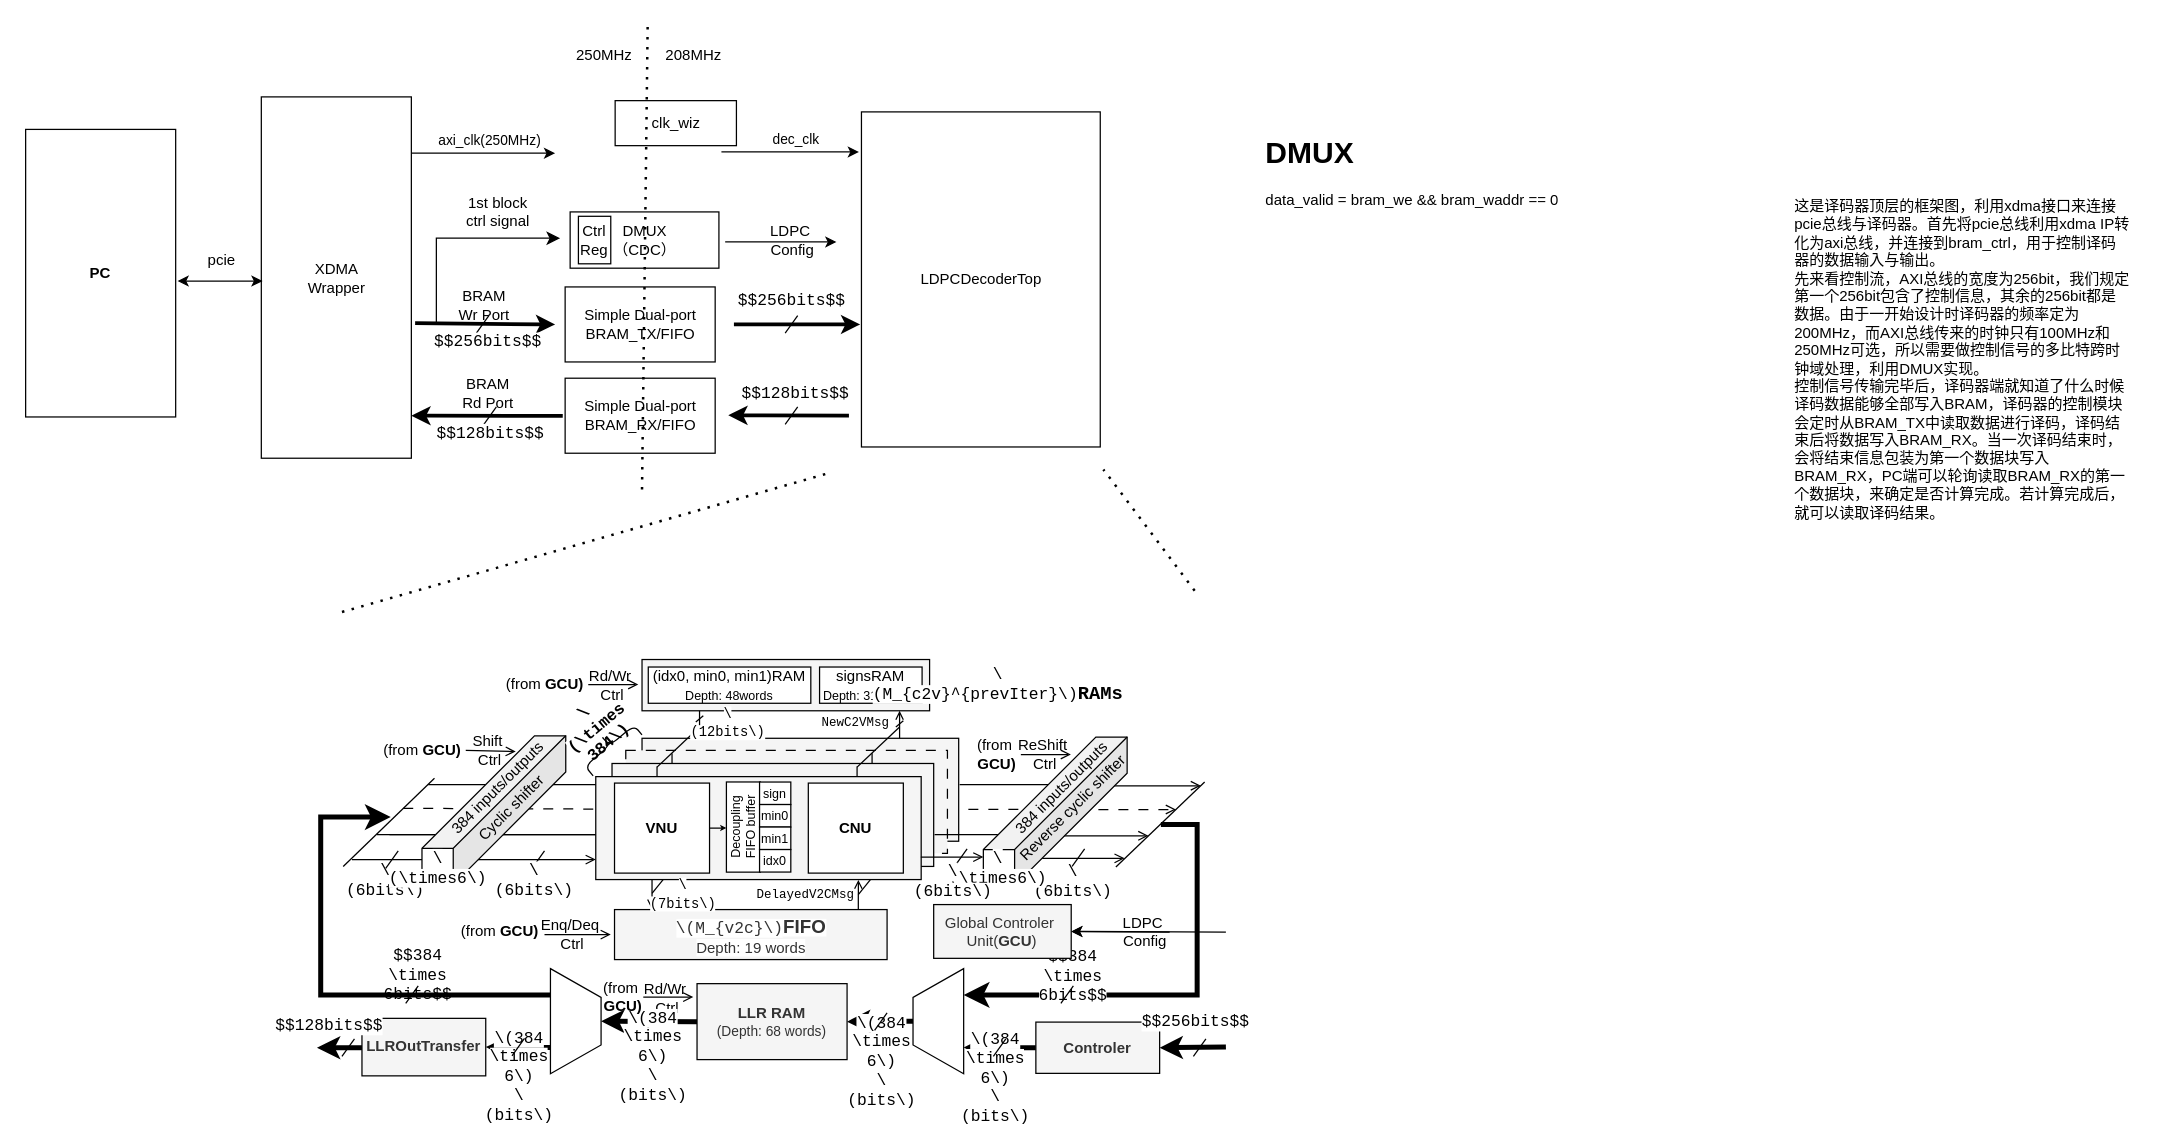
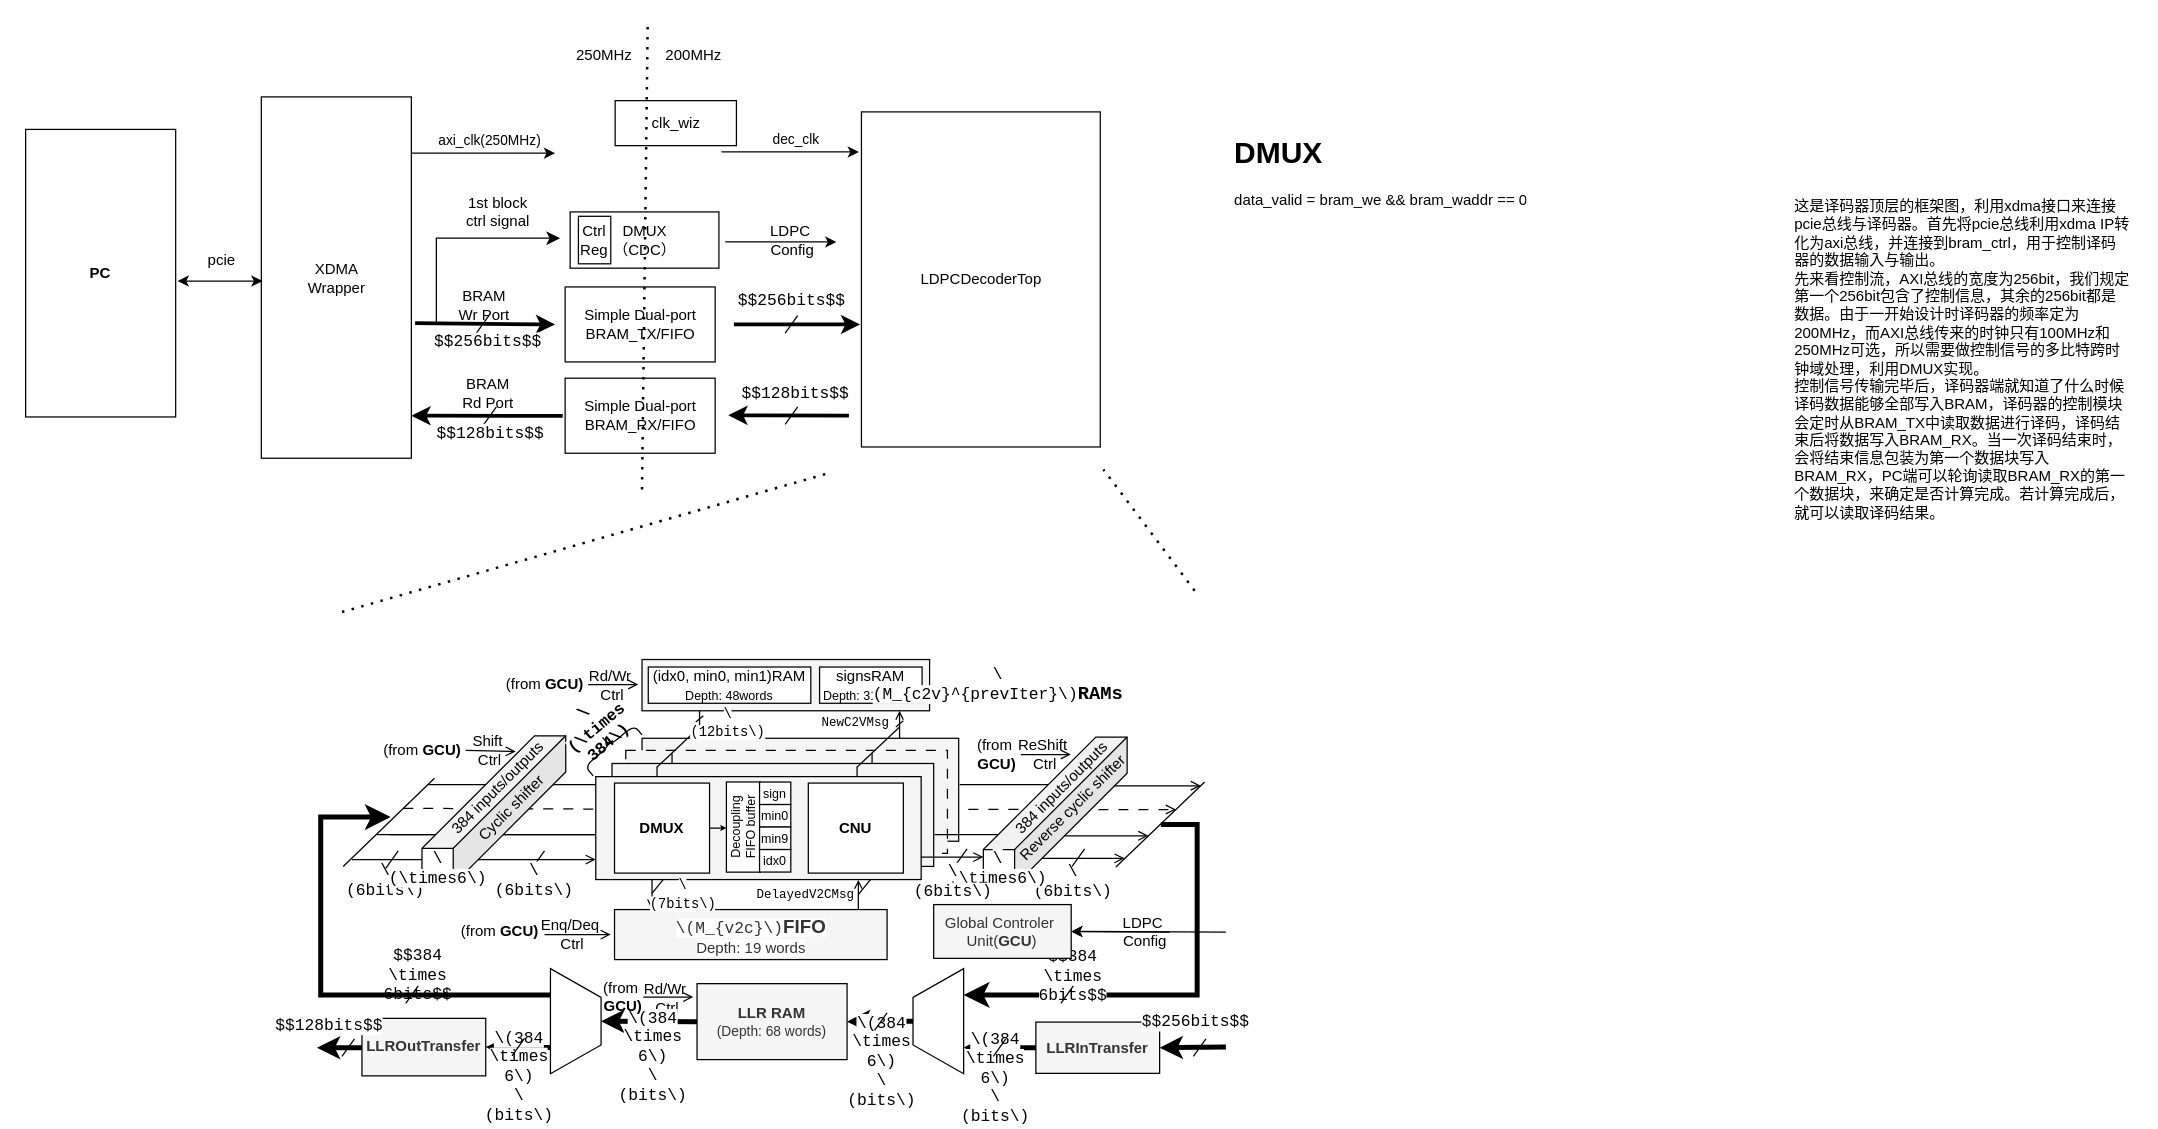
node "208MHz": label "208MHz" -> "200MHz"
node "DMUXdata_valid = bram_we && bram_waddr == 0": moved (1429, 202) -> (1398, 202)
node "VNU": label "VNU" -> "DMUX"
node "min1": label "min1" -> "min9"
node "Controler": label "Controler" -> "LLRInTransfer"
